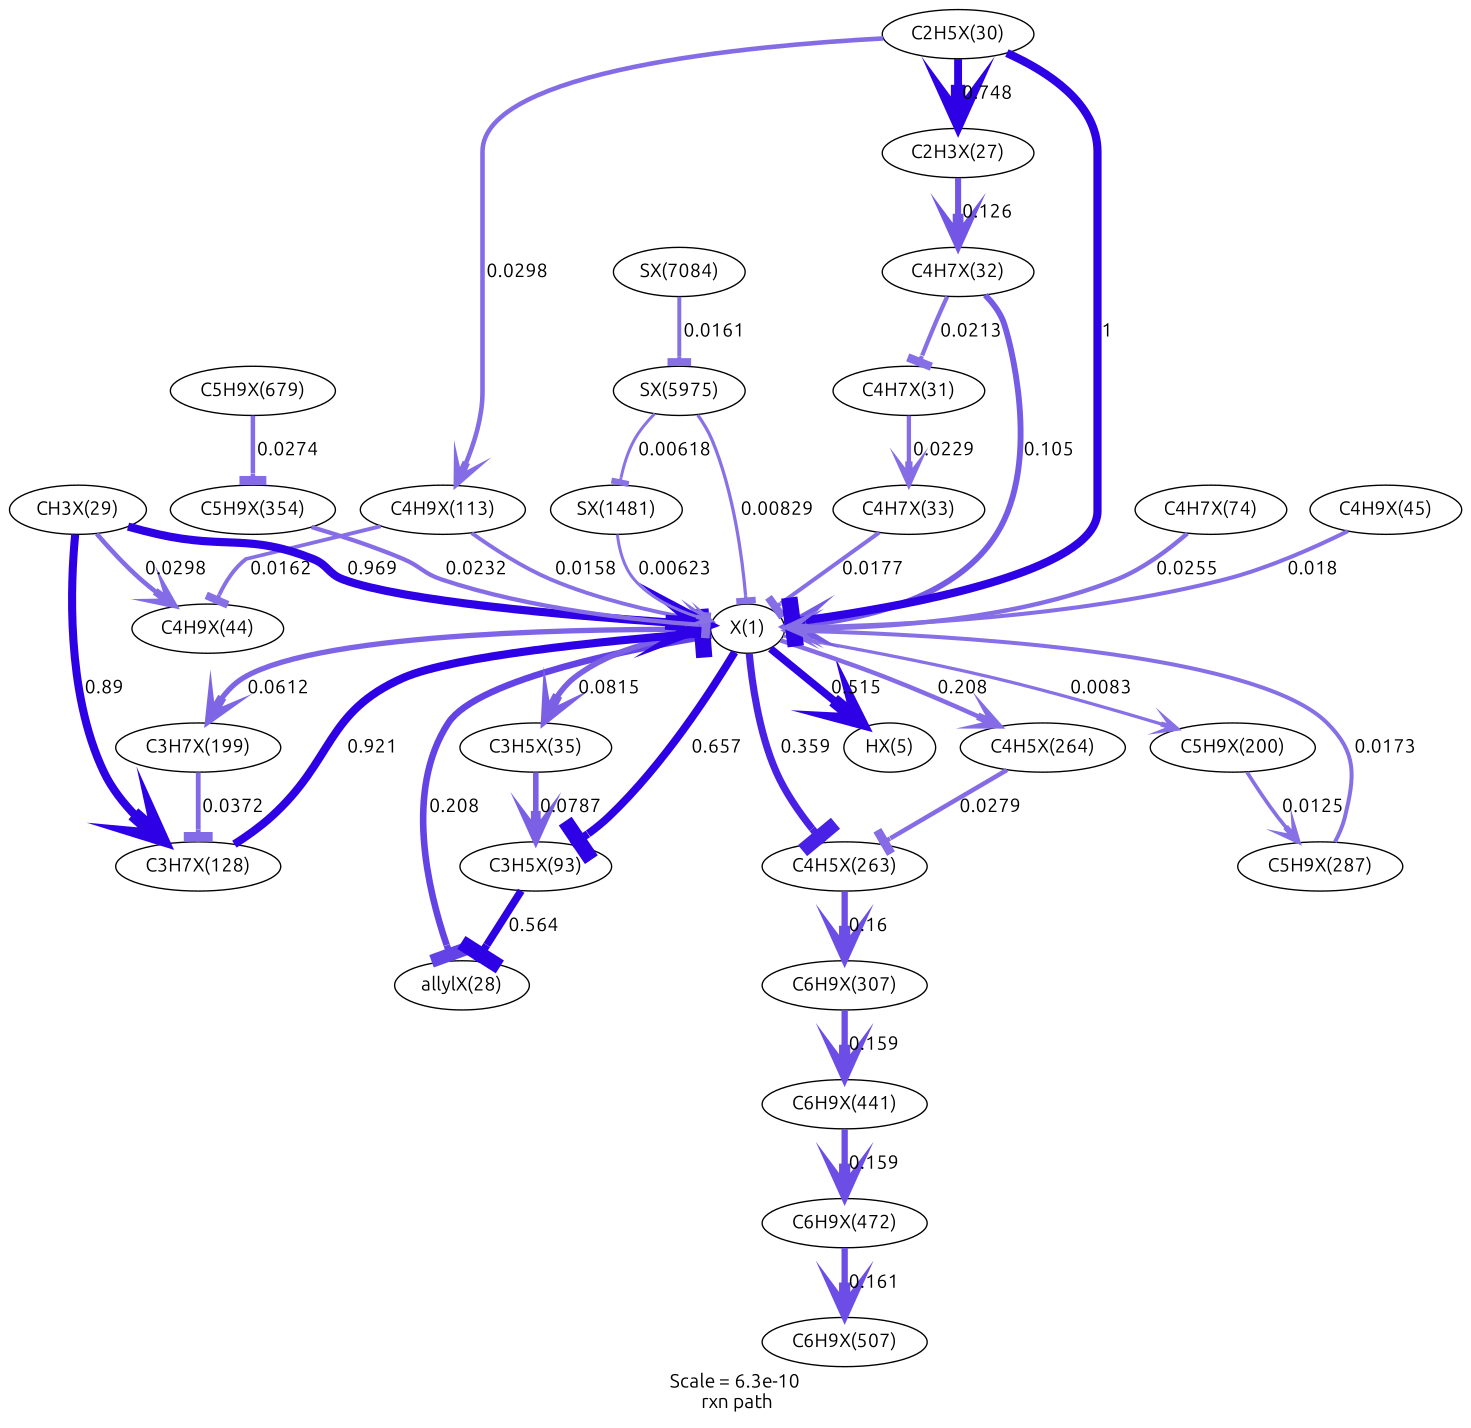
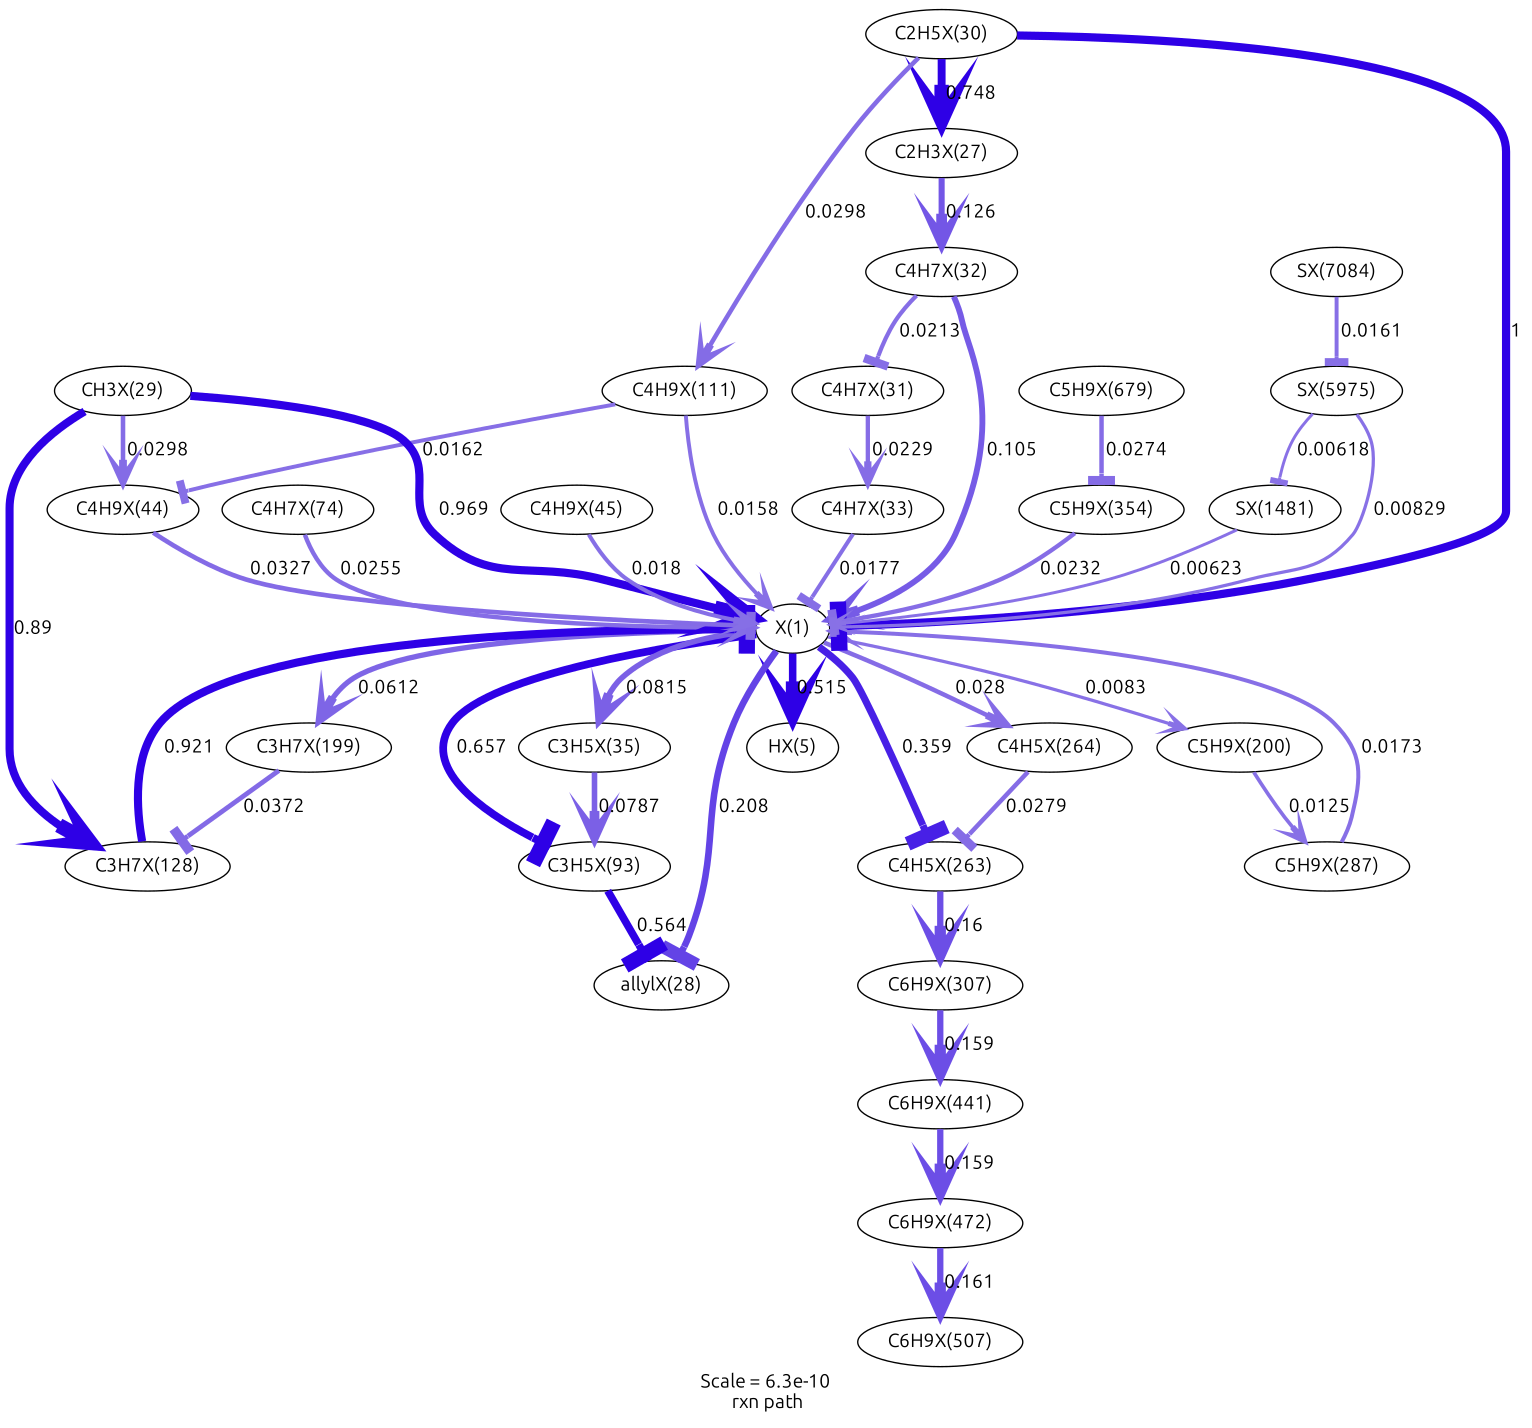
node "C4H9X(113)": label "C4H9X(113)" -> "C4H9X(111)"
edge "C4H9X(44)" -> "X(1)": added, label "0.0327"
edge "X(1)" -> "C4H5X(264)": label " 0.208" -> " 0.028"
